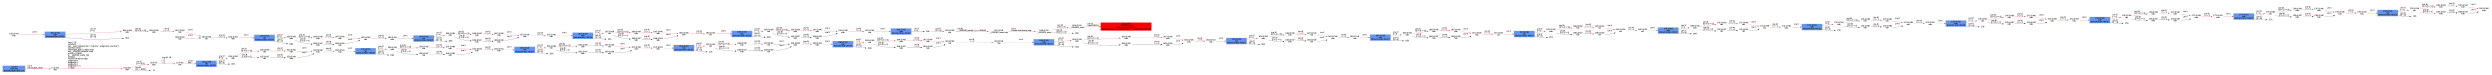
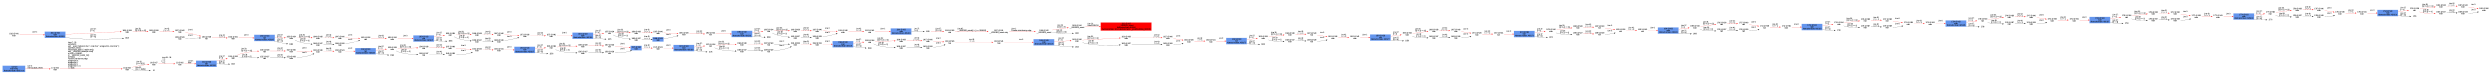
node "1889 @ N39 main": fillcolor white -> cornflowerblue
node "1571 @ N36 main": fillcolor white -> cornflowerblue
